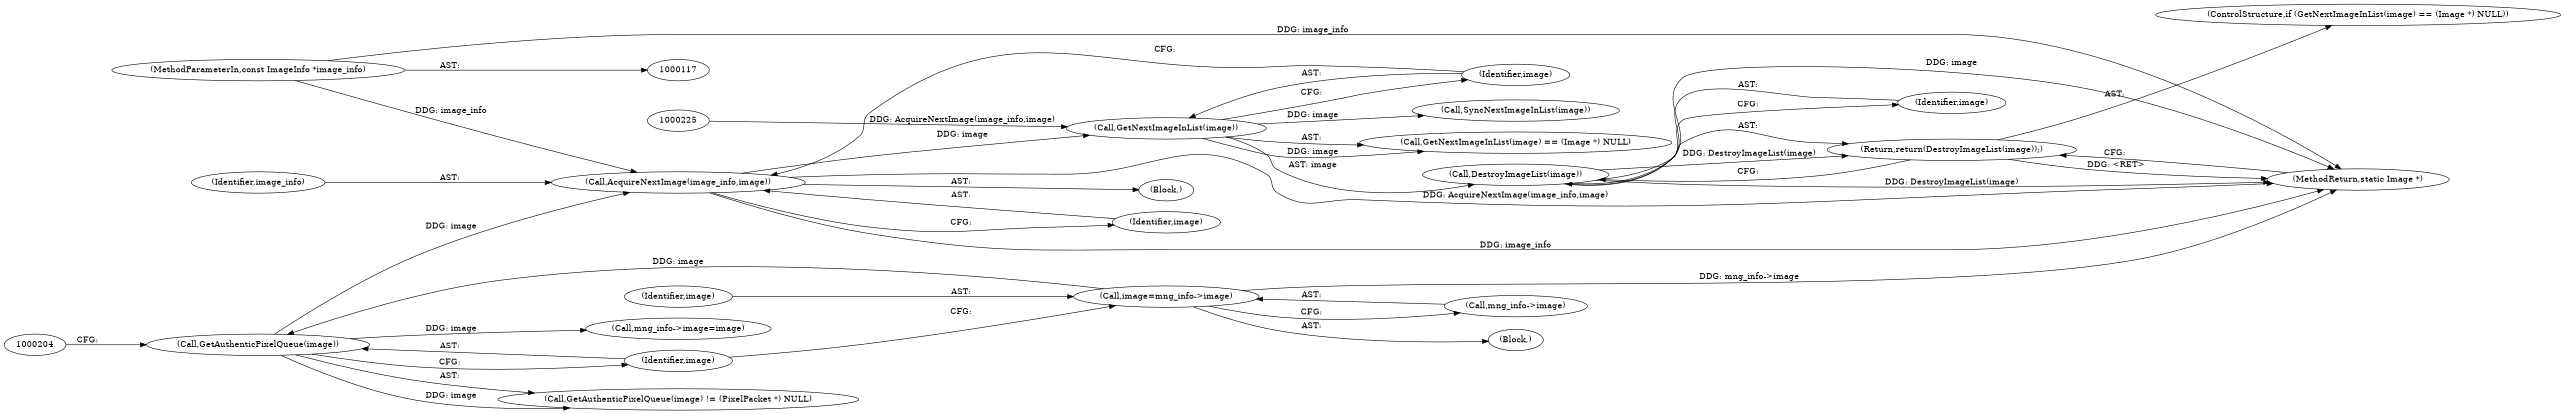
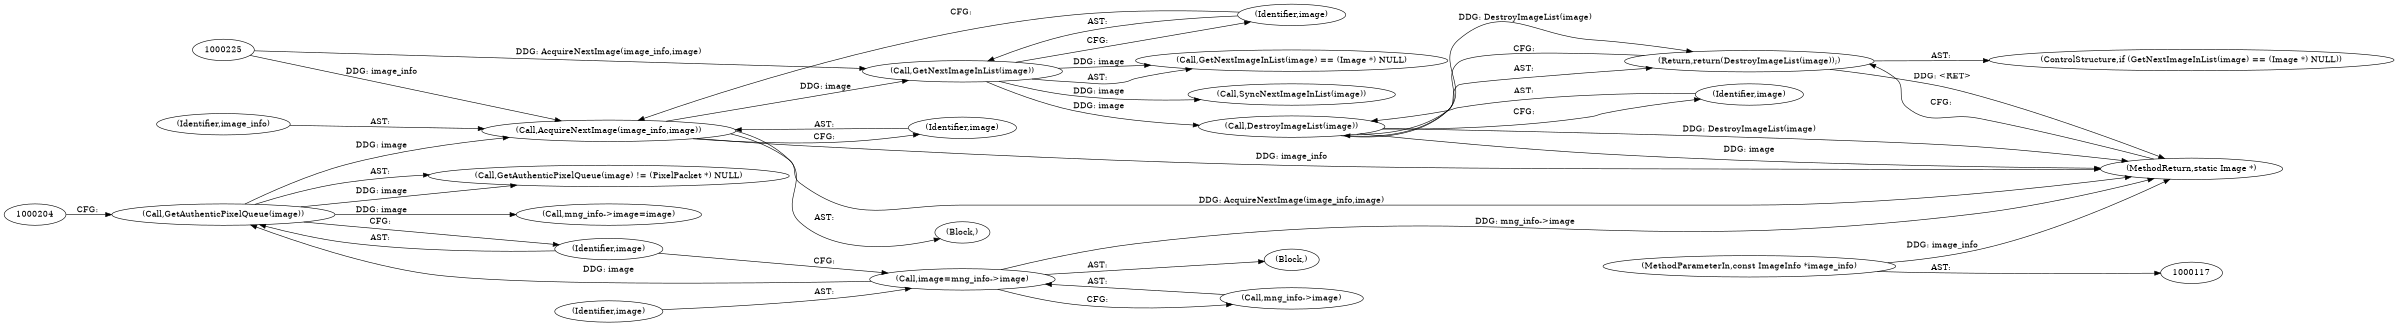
edge "(MethodParameterIn,const ImageInfo *image_info)" -> "(Call,AcquireNextImage(image_info,image))": now "1000225" -> "(Call,AcquireNextImage(image_info,image))"
edge "(Call,GetNextImageInList(image))" -> "(Call,DestroyImageList(image))": label "AST: image" -> "DDG: image"
